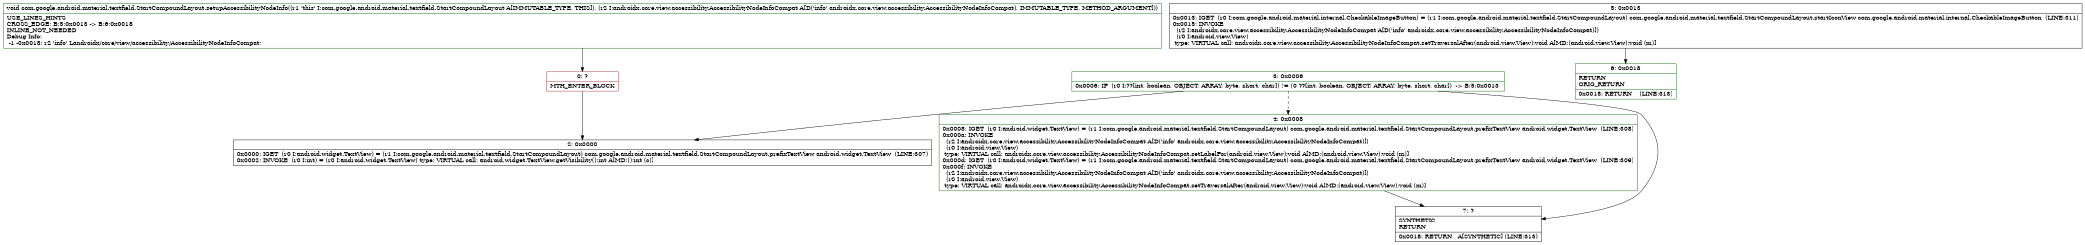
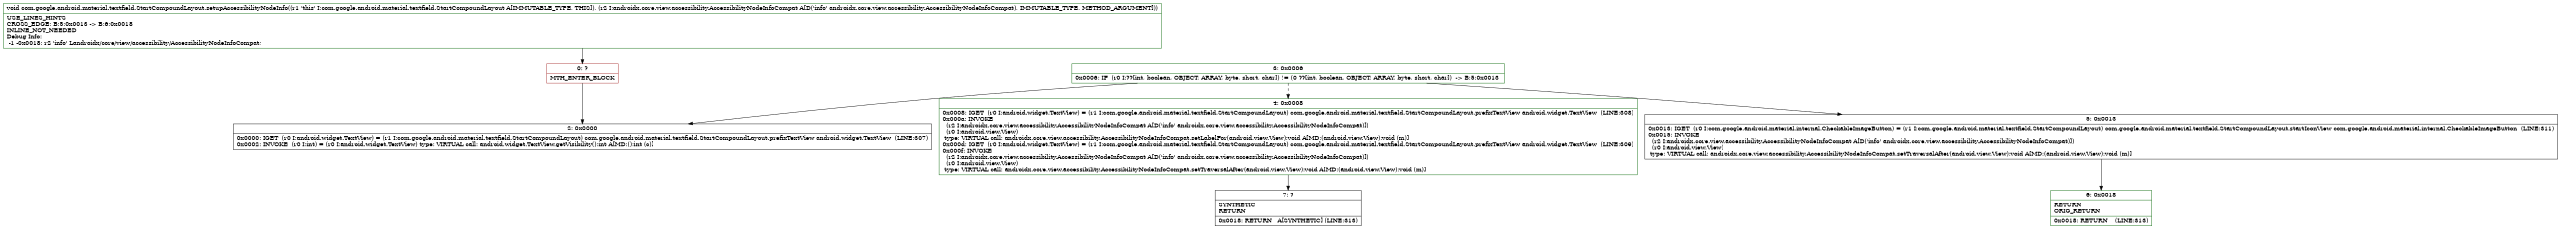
edge "3: 0x0006" -> "7: ?": now "3: 0x0006" -> "5: 0x0013"
